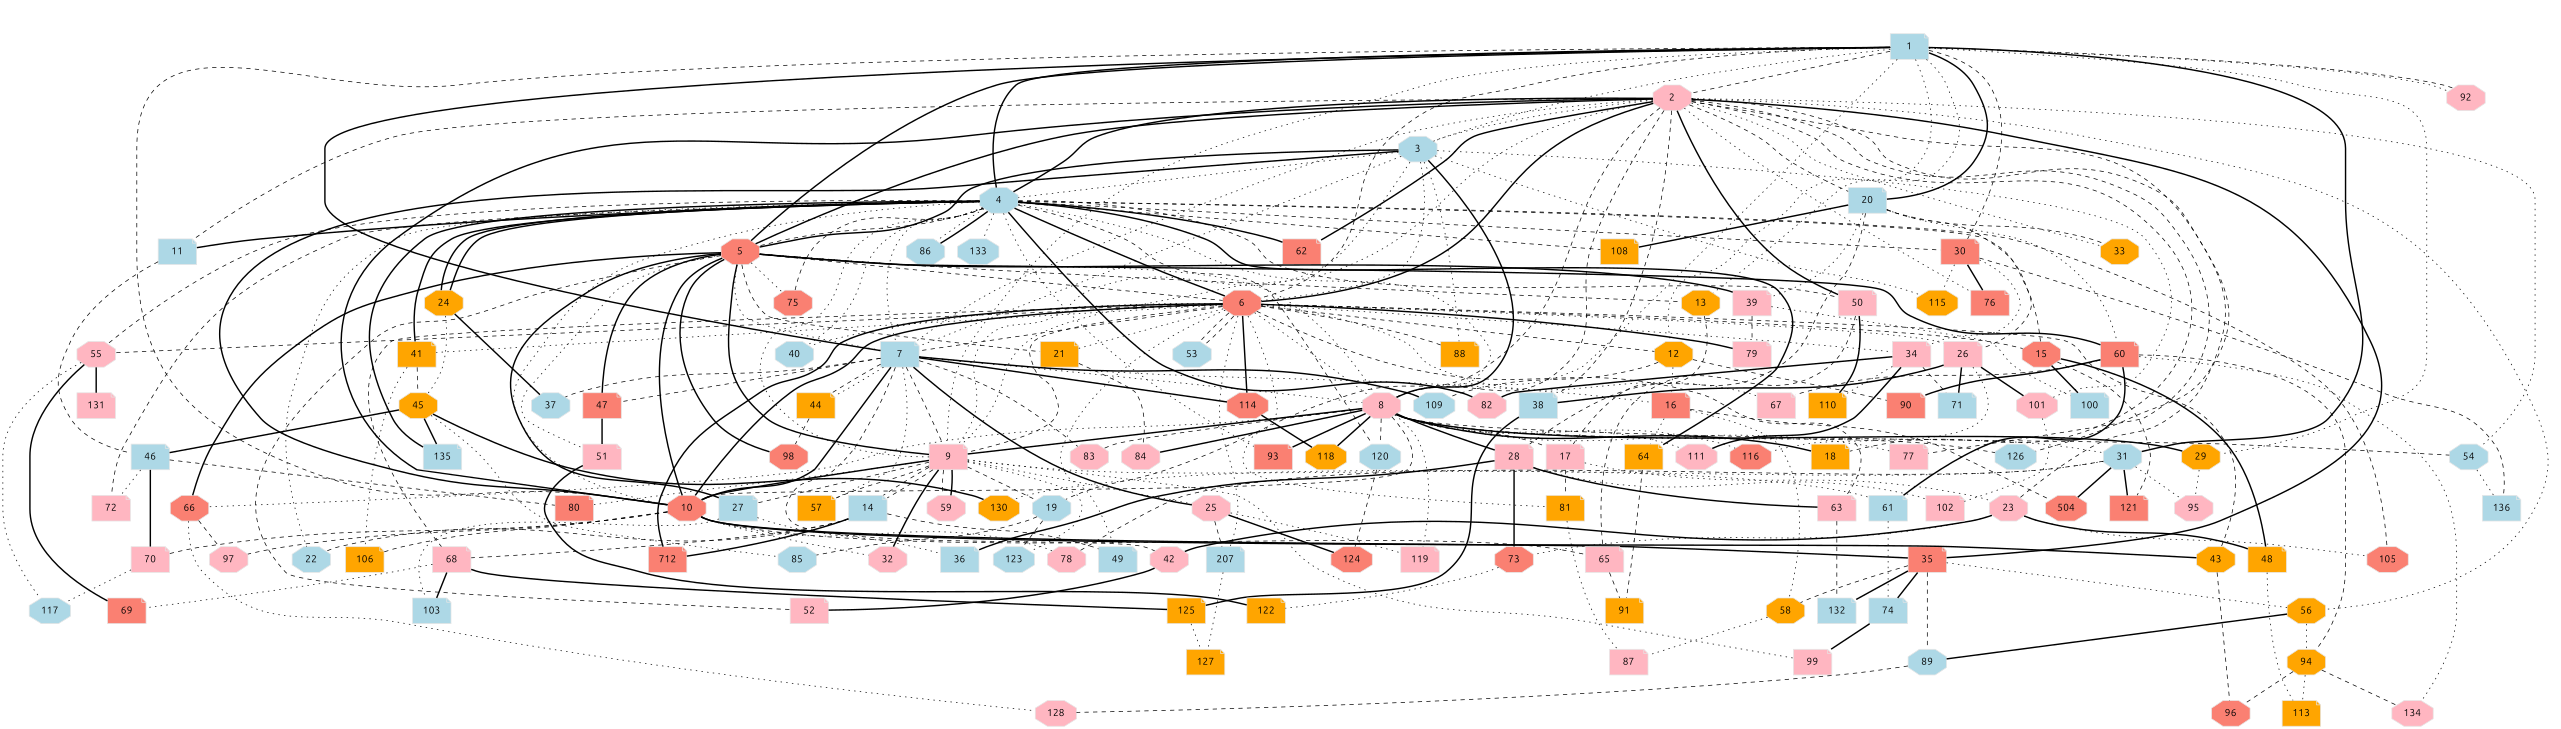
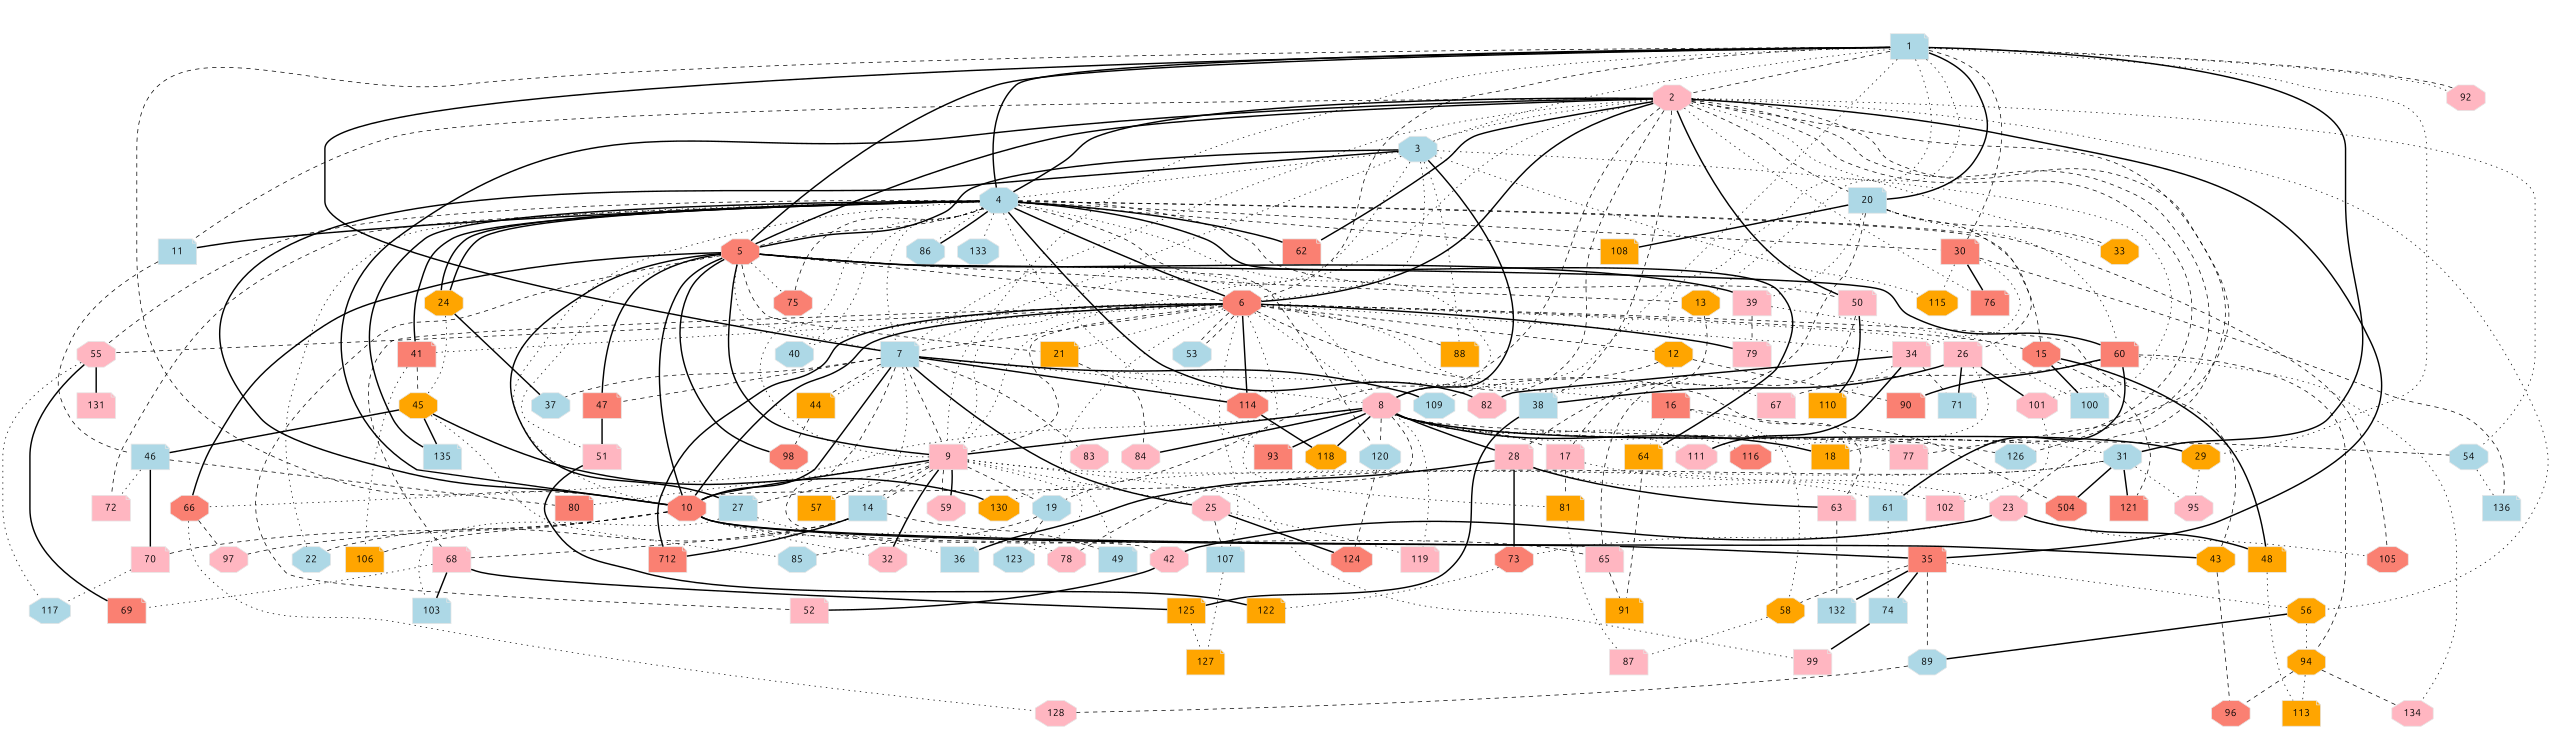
node "41": fillcolor orange -> salmon
edge "8" -- "83": removed
node "207": label "207" -> "107"
